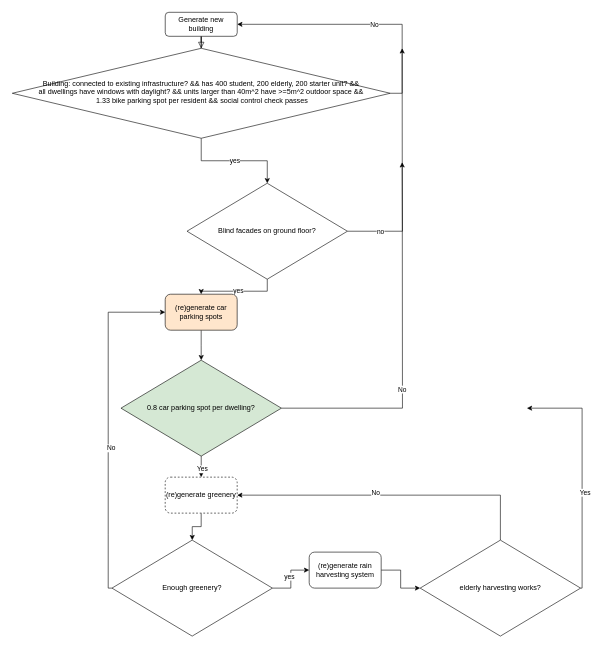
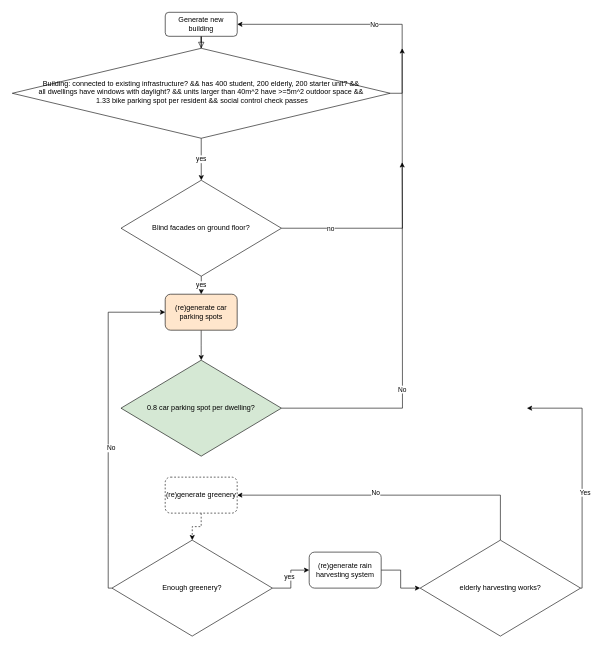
node "Blind facades on ground floor?": moved (267, 231) -> (201, 228)
edge "0.8 car parking spot per dwelling?" -> "(re)generate greenery": removed, label "Yes"
edge "(re)generate greenery" -> "Enough greenery?": style solid -> dashed
